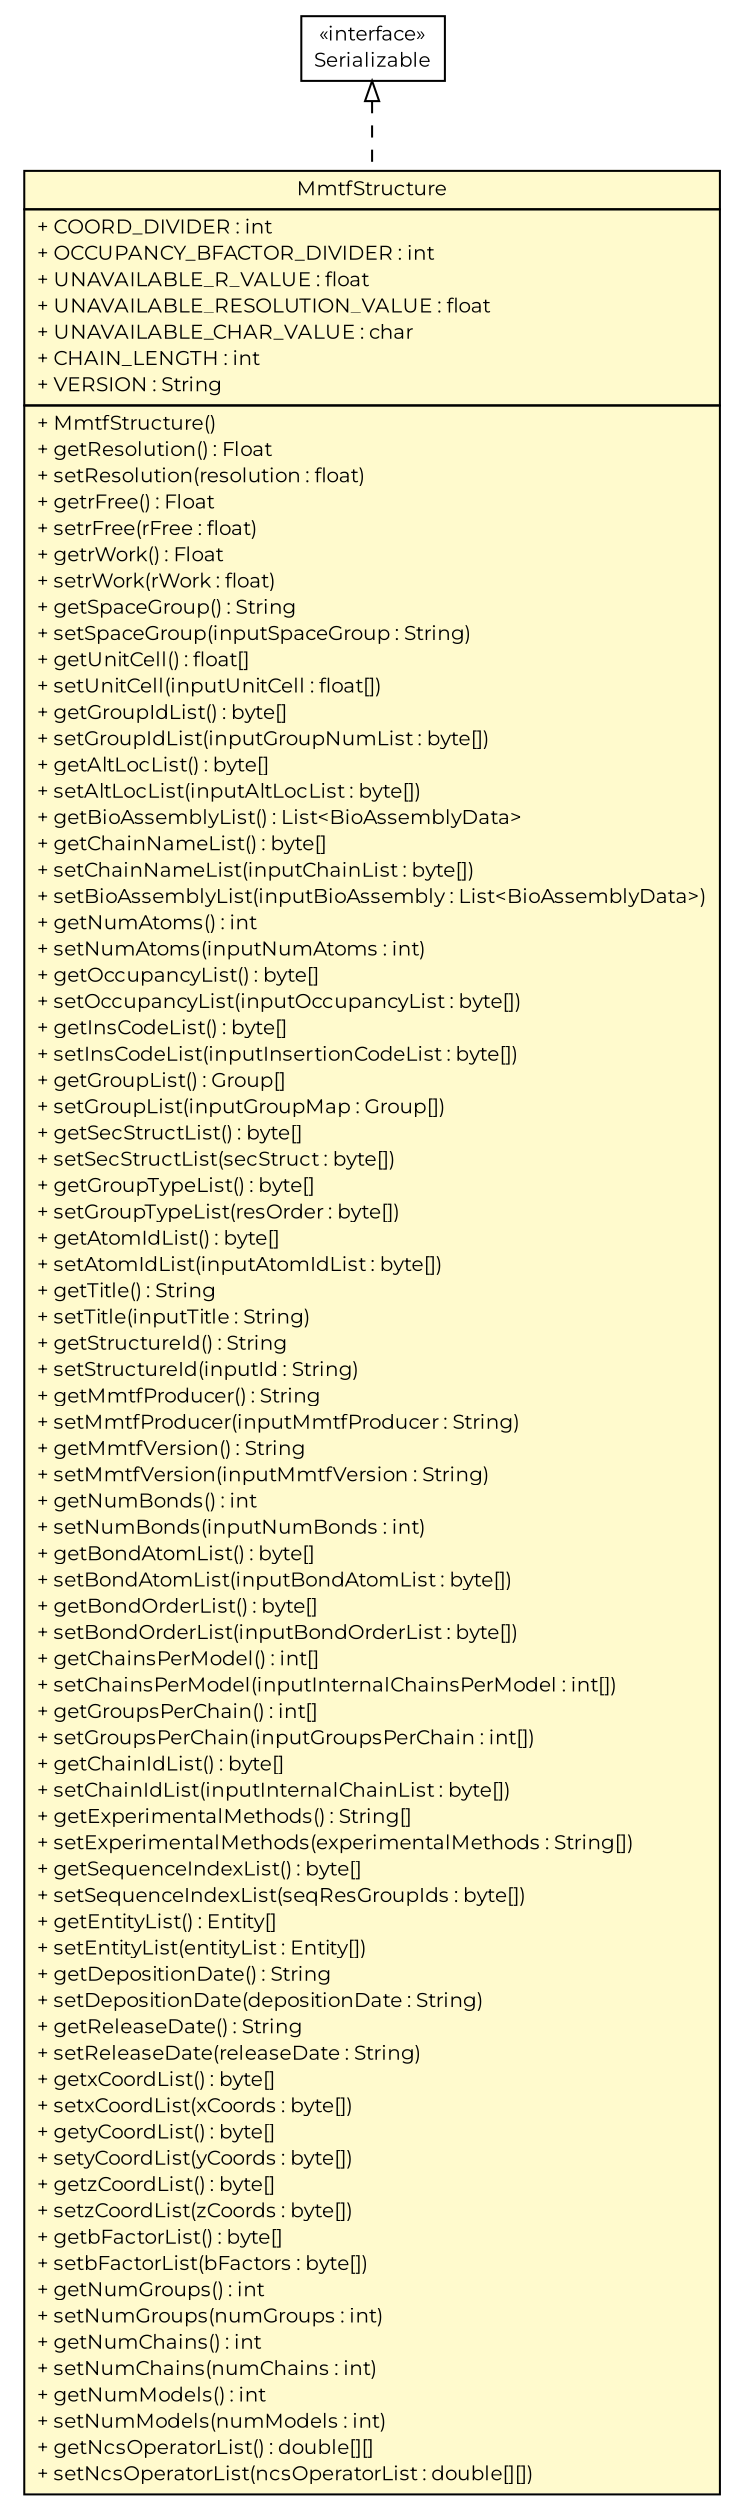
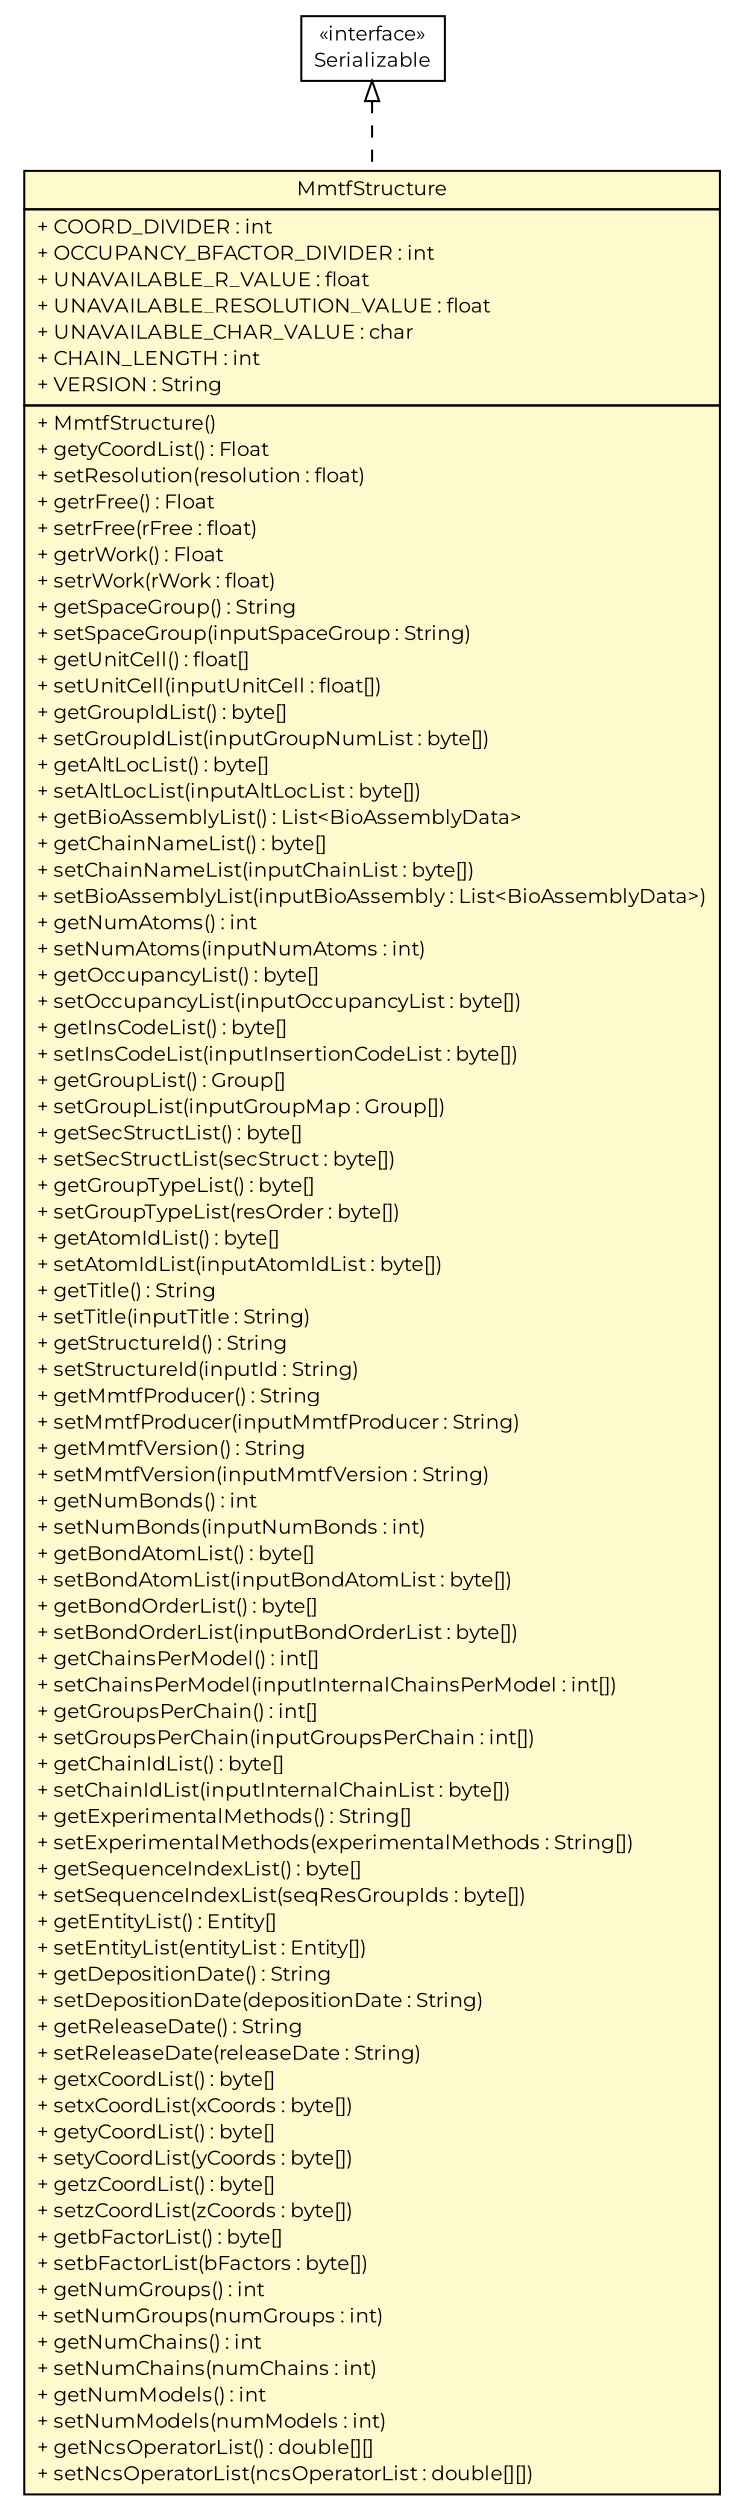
node "MmtfStructure": text "+ getResolution() : Float" -> "+ getyCoordList() : Float"
